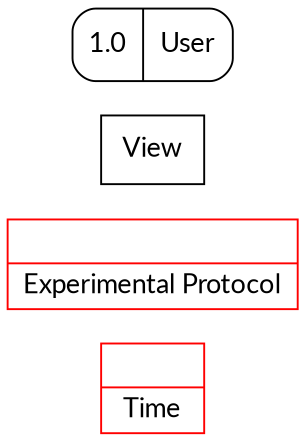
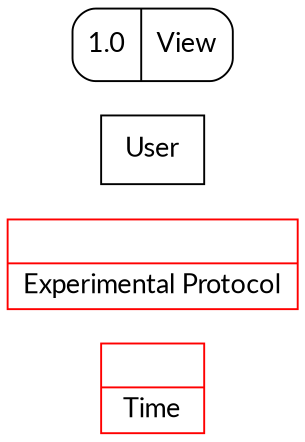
node "1.0": text "User" -> "View"
node "View": label "View" -> "User"
